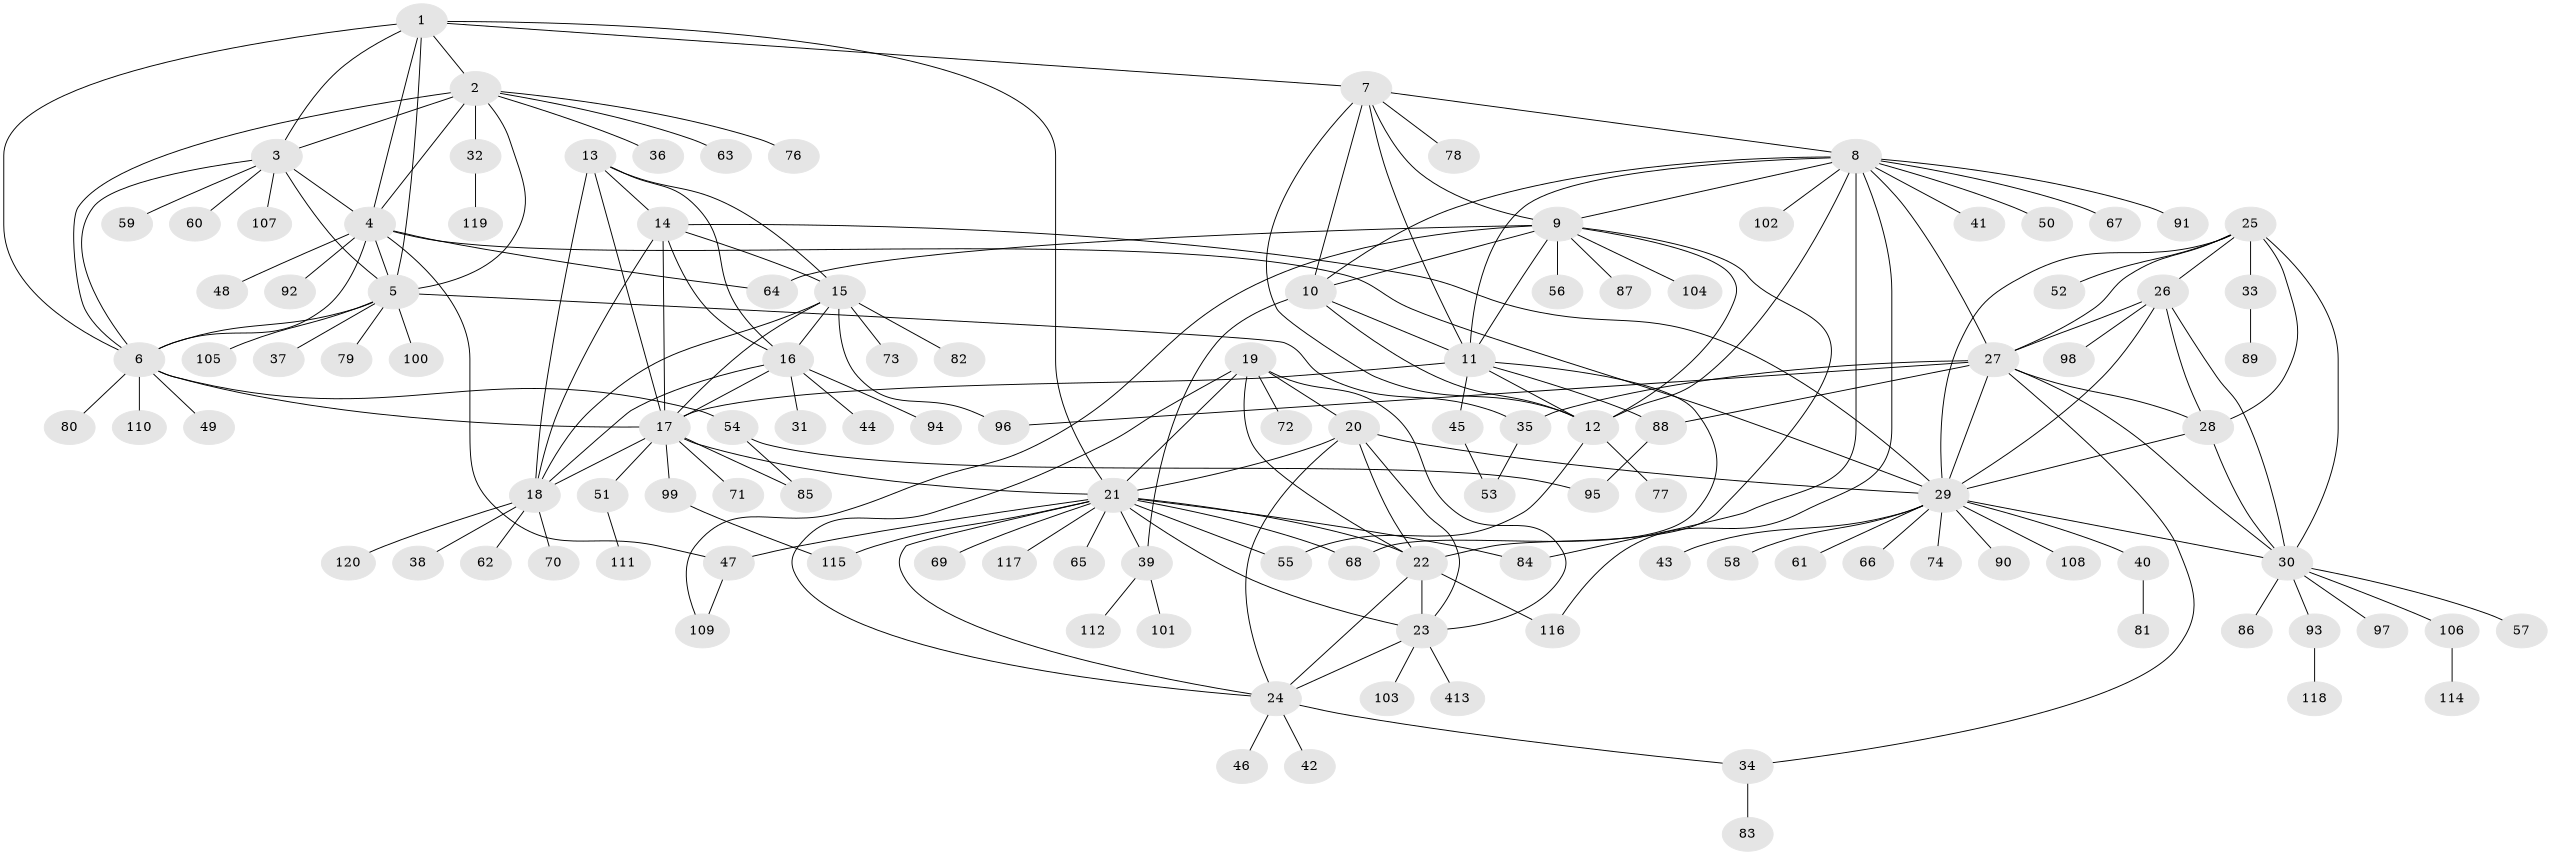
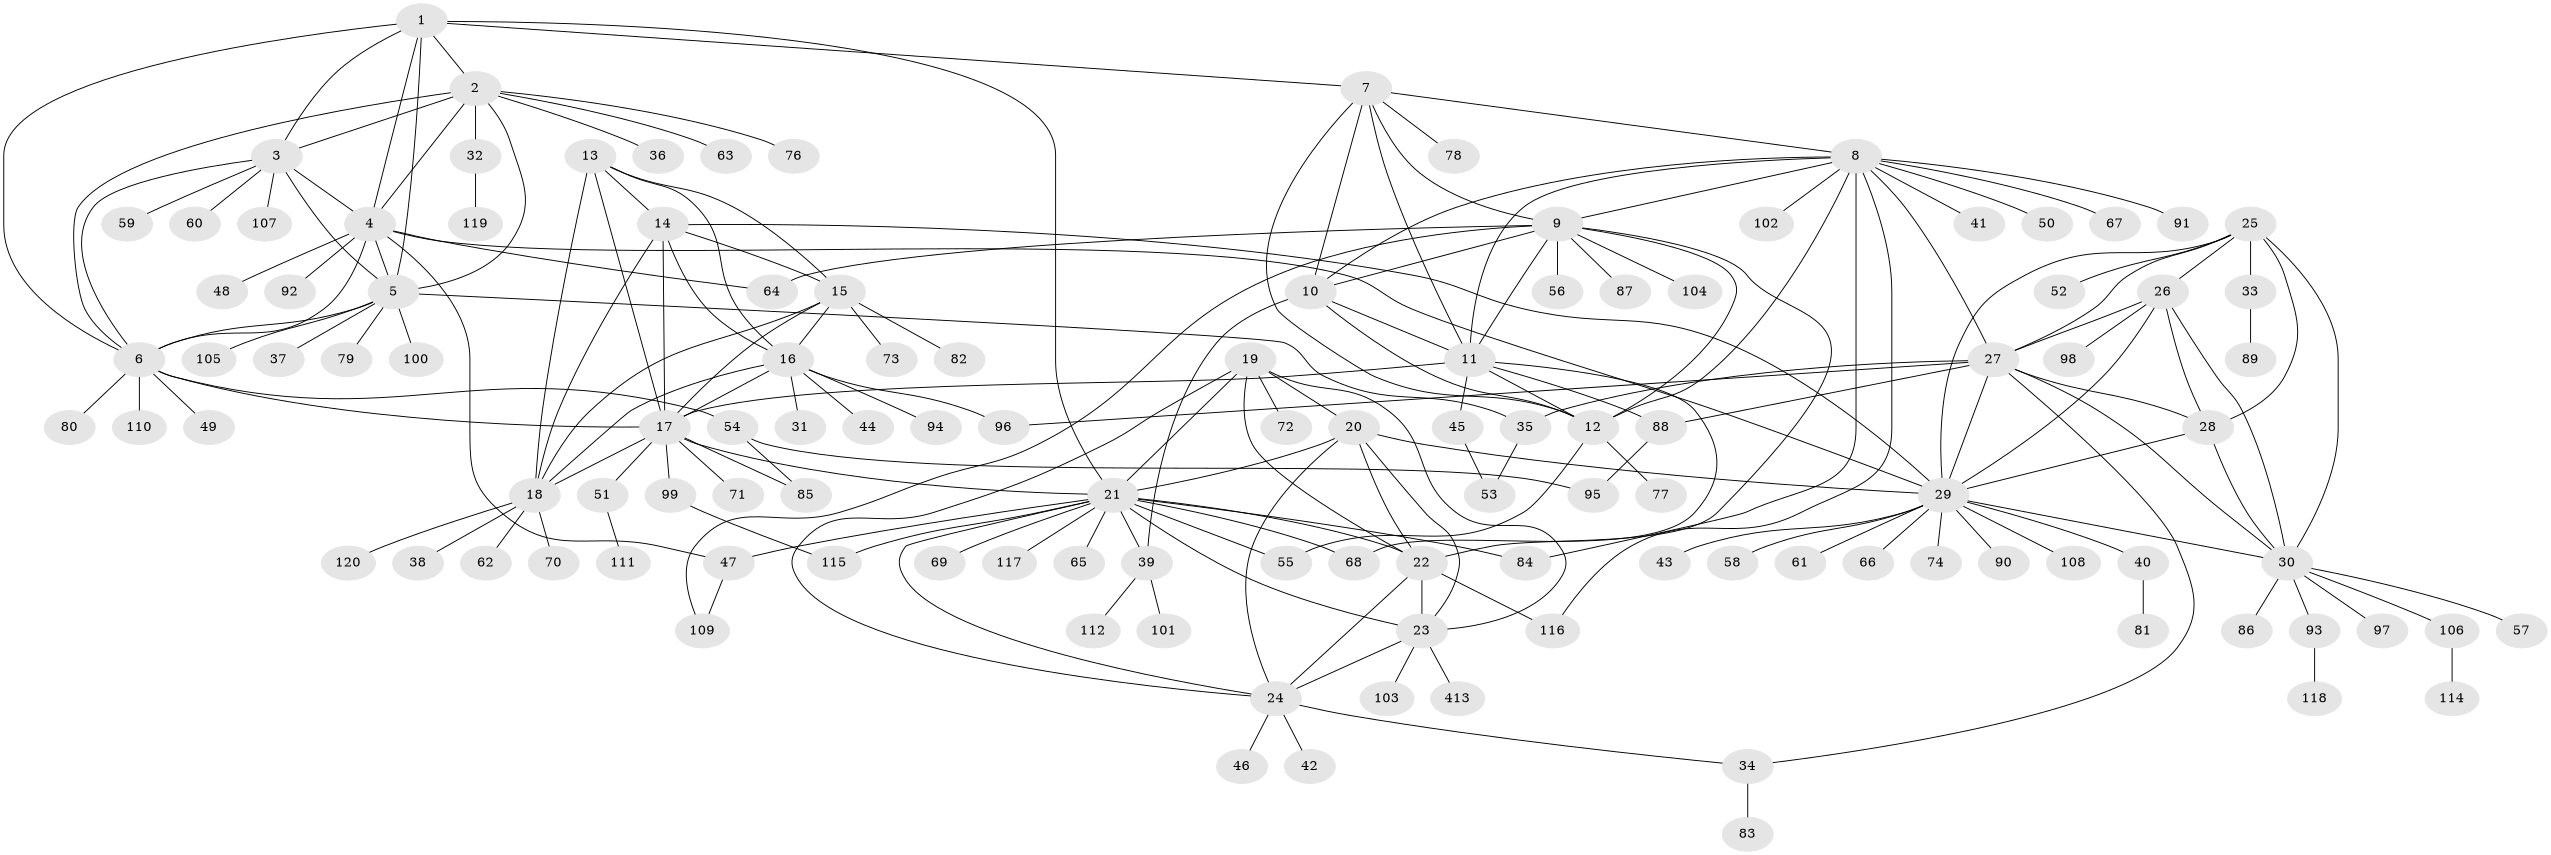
edge "15" -- "96": now "16" -- "96"
